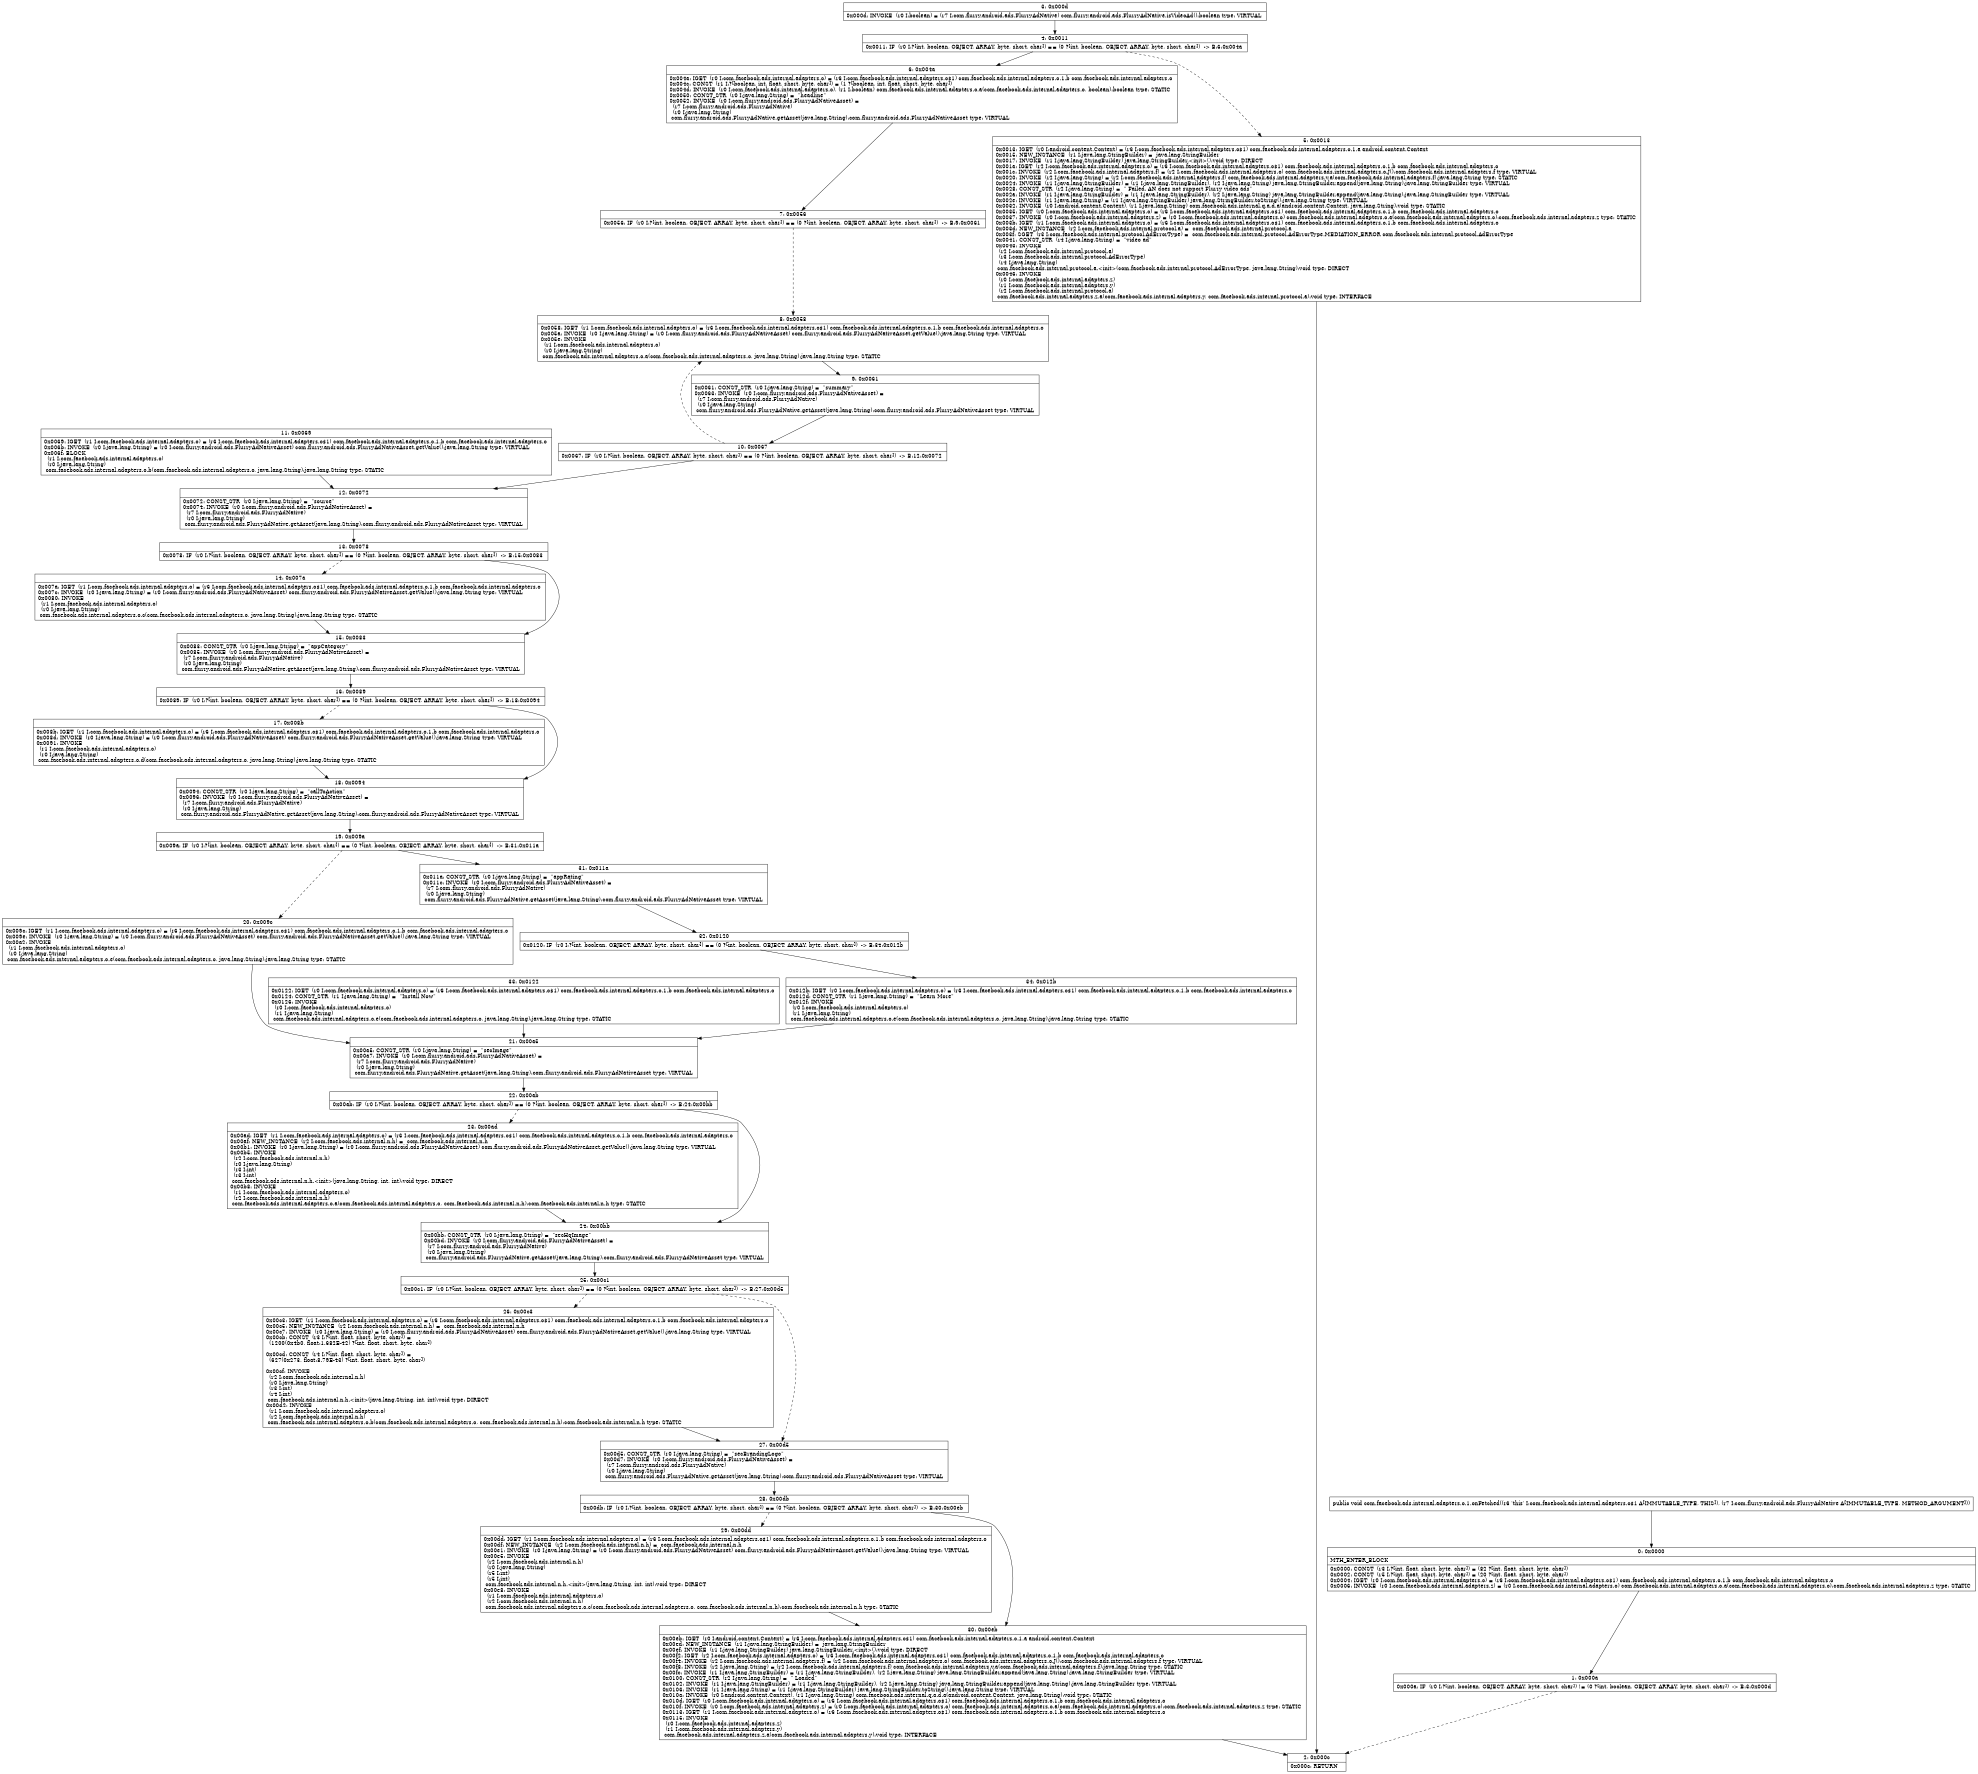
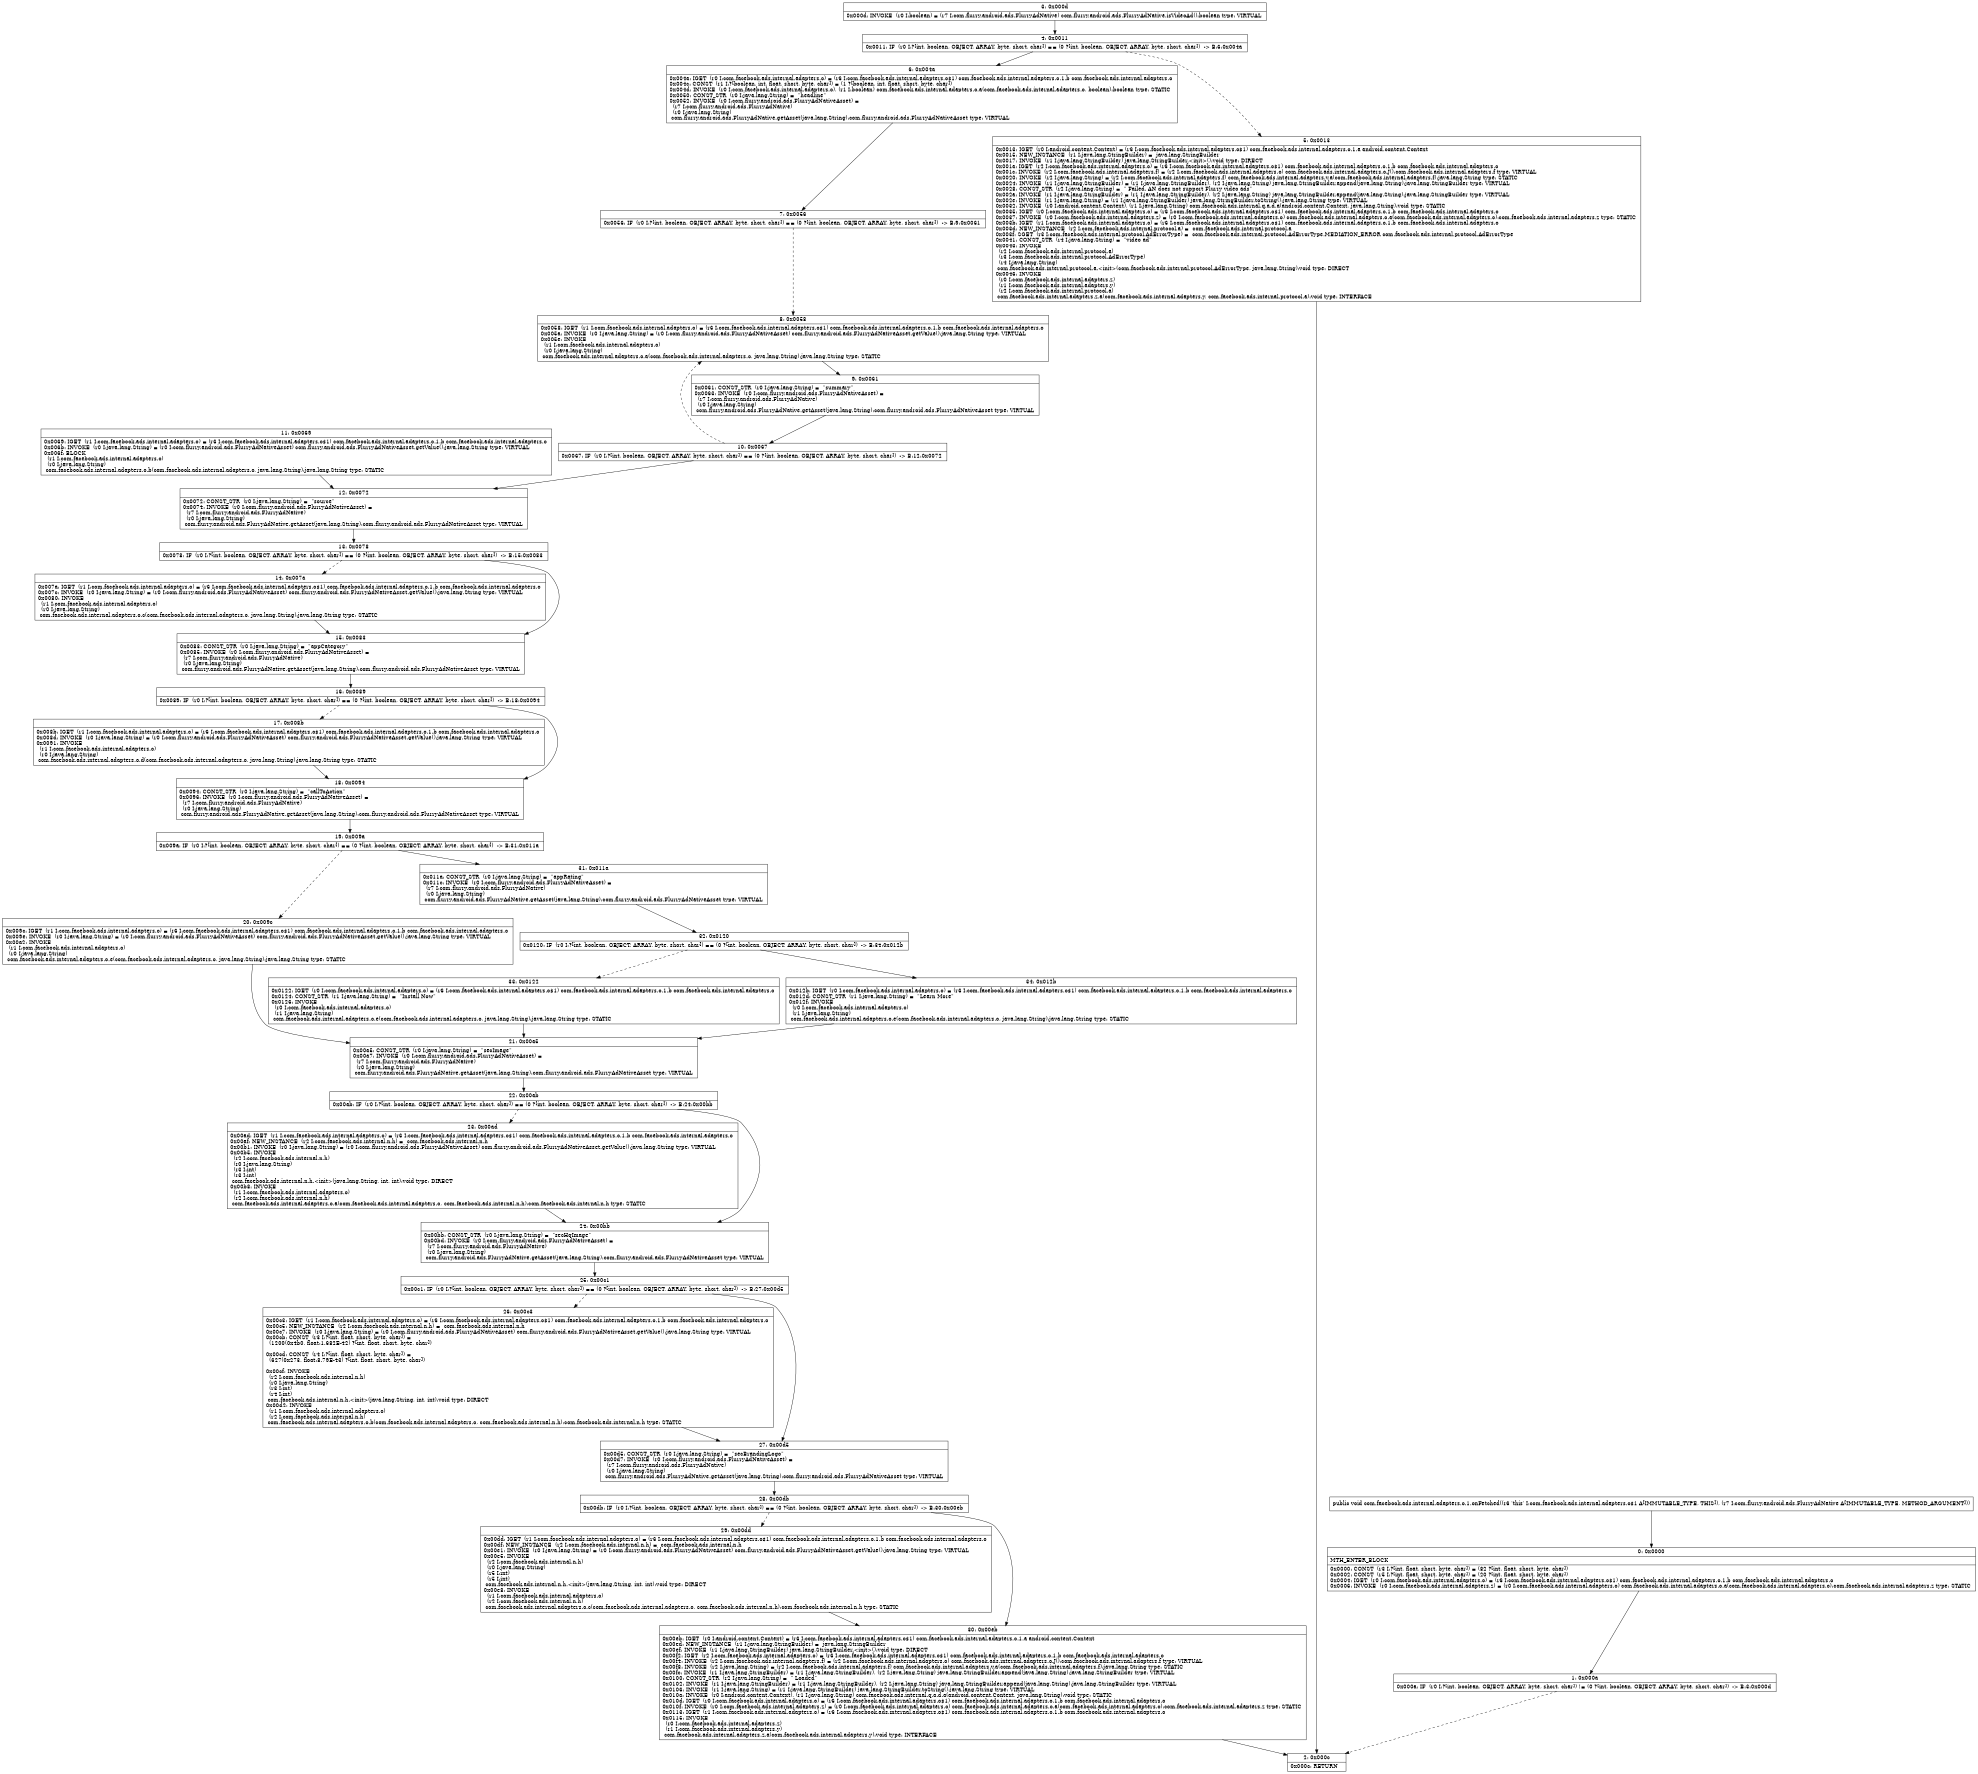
edge "32: 0x0120" -> "33: 0x0122": added
edge "25: 0x00c1" -> "27: 0x00d5": style dashed -> solid
